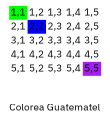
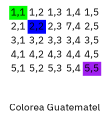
node "1,1": text "2,4" -> "7,4"
